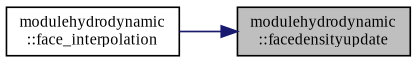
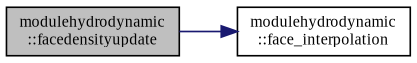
edge "modulehydrodynamic ::face_interpolation" -> "modulehydrodynamic ::facedensityupdate": reversed
